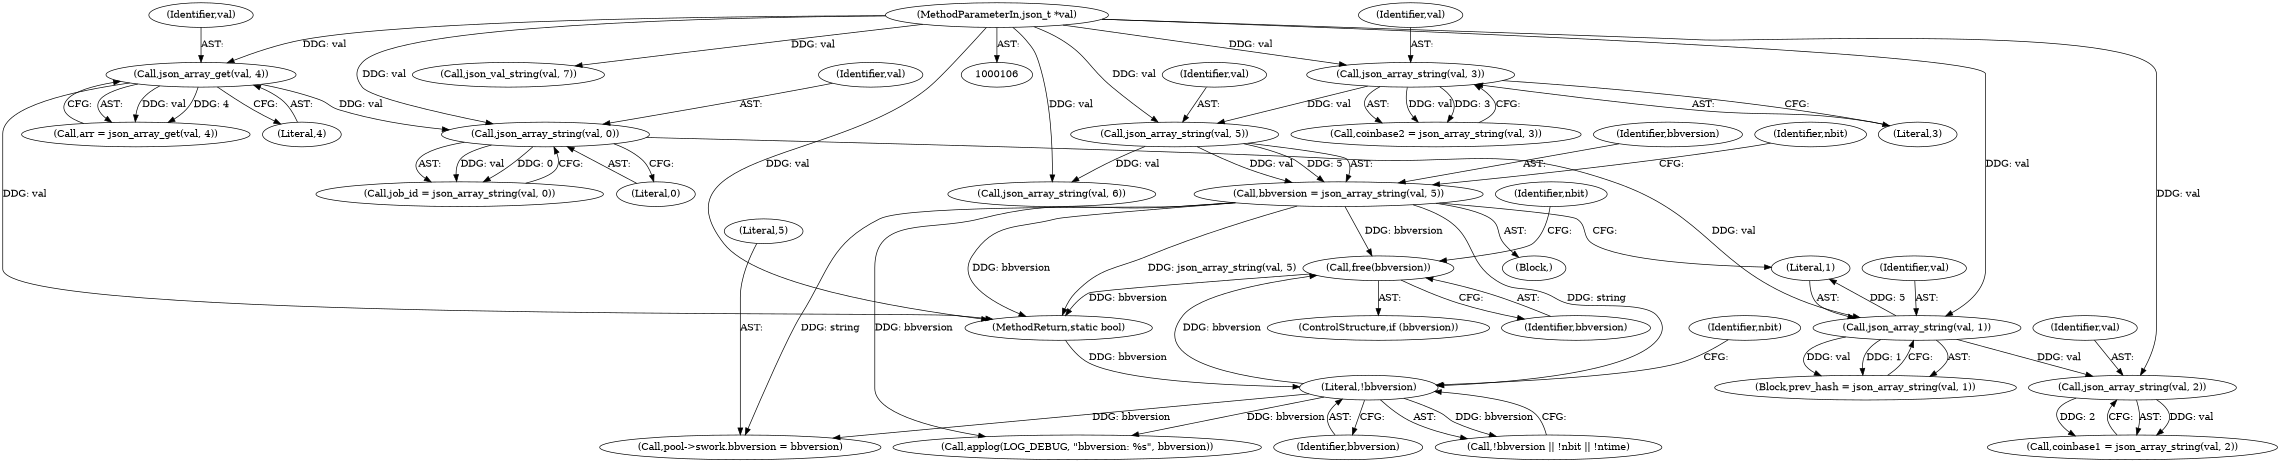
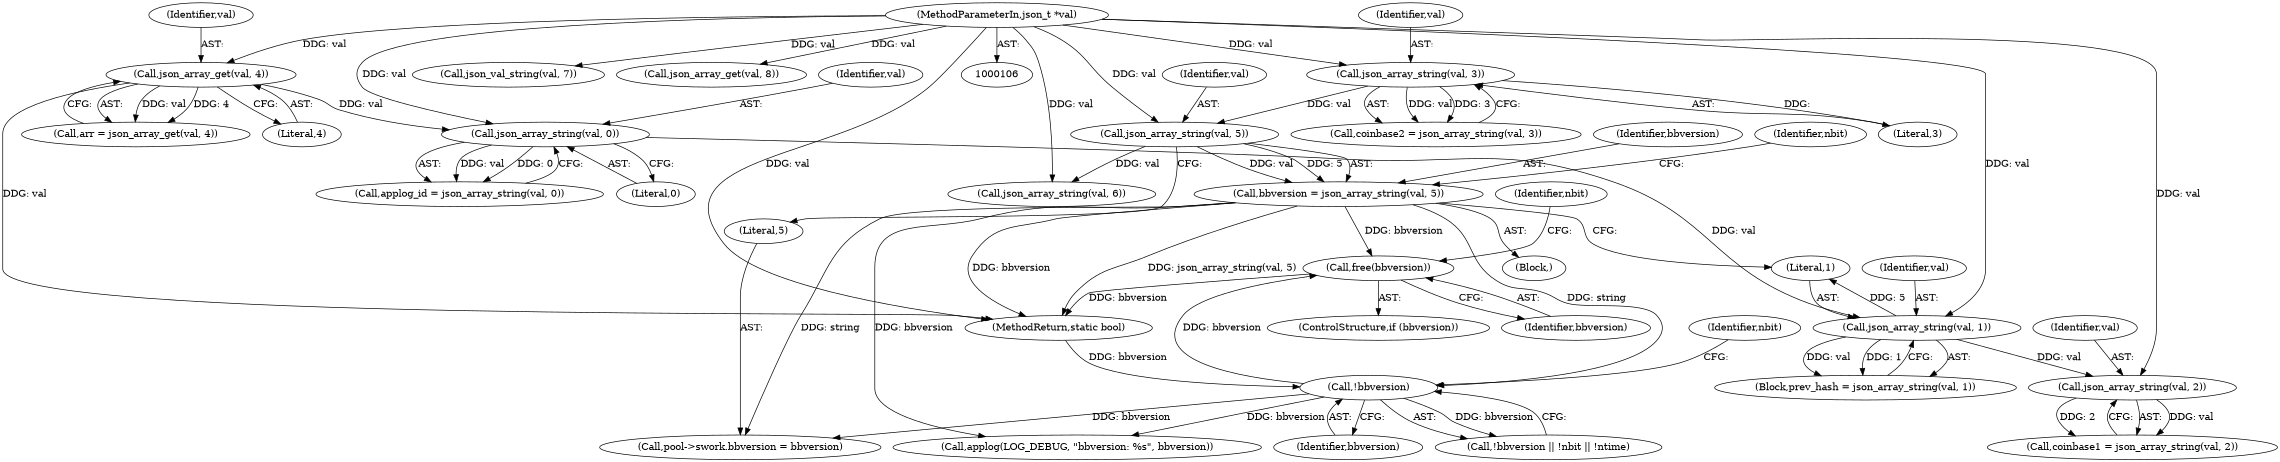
node "(Call,json_array_get(val, 8))": added
edge "(Call,json_array_string(val, 3))" -> "(Literal,3)": label "CFG: " -> "DDG: "
node "(Call,job_id = json_array_string(val, 0))": label "(Call,job_id = json_array_string(val, 0))" -> "(Call,applog_id = json_array_string(val, 0))"
edge "(Call,json_array_string(val, 5))" -> "(Literal,5)": added, label "CFG:"
node "(Literal,!bbversion)": label "(Literal,!bbversion)" -> "(Call,!bbversion)"
